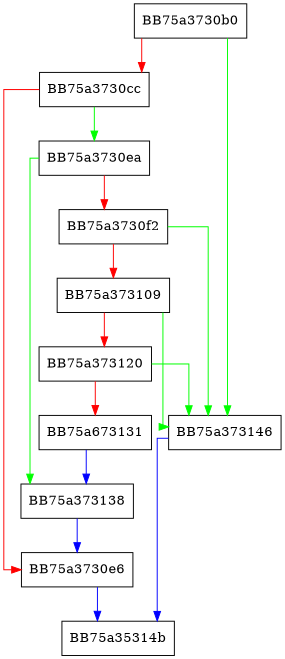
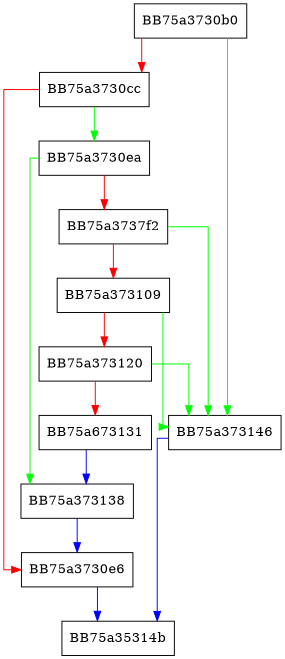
node "BB75a3730f2": label "BB75a3730f2" -> "BB75a3737f2"
